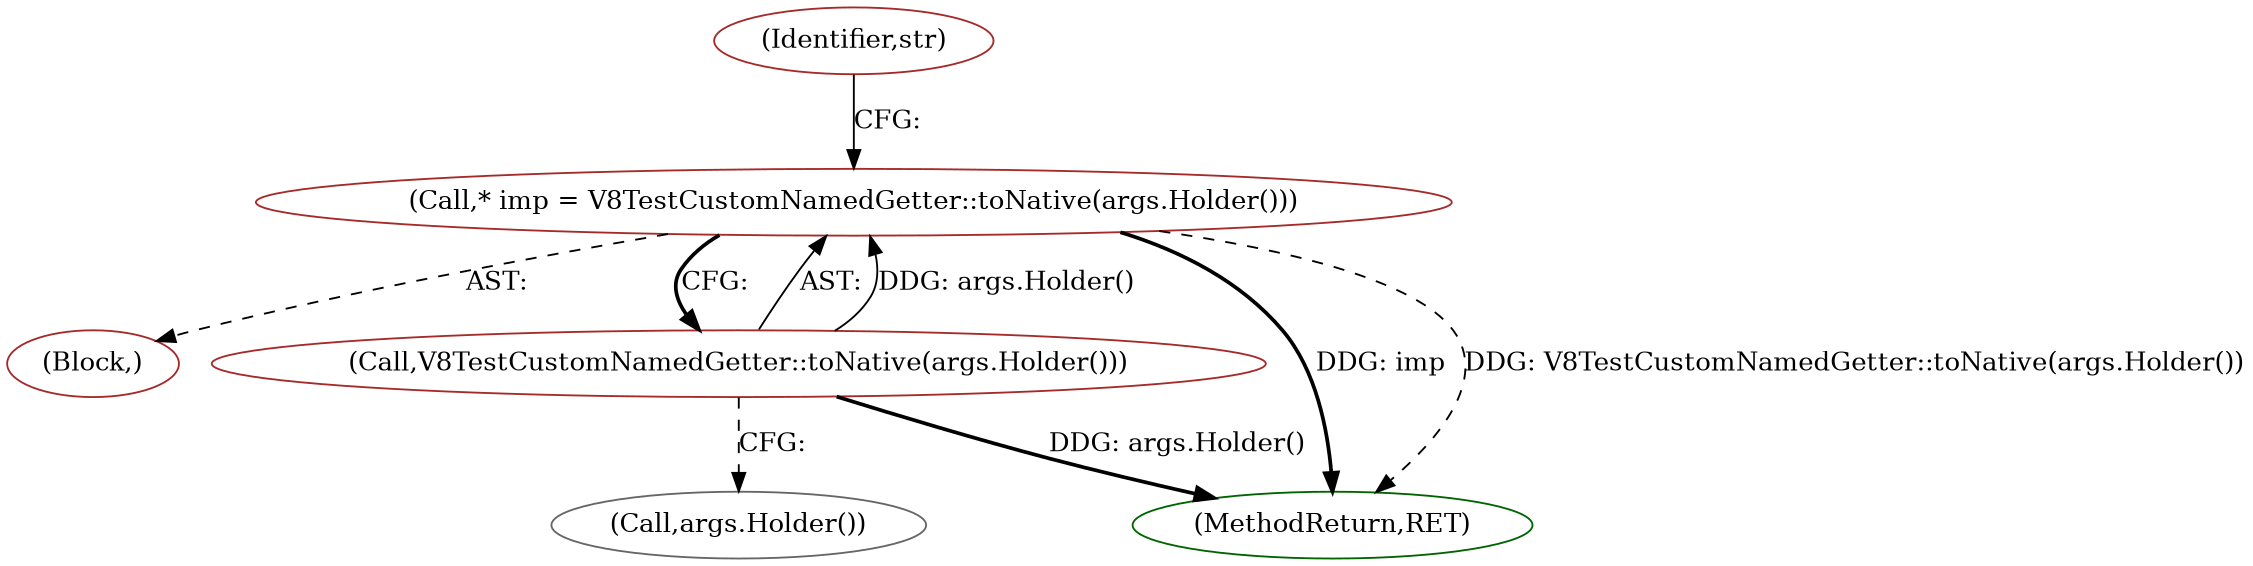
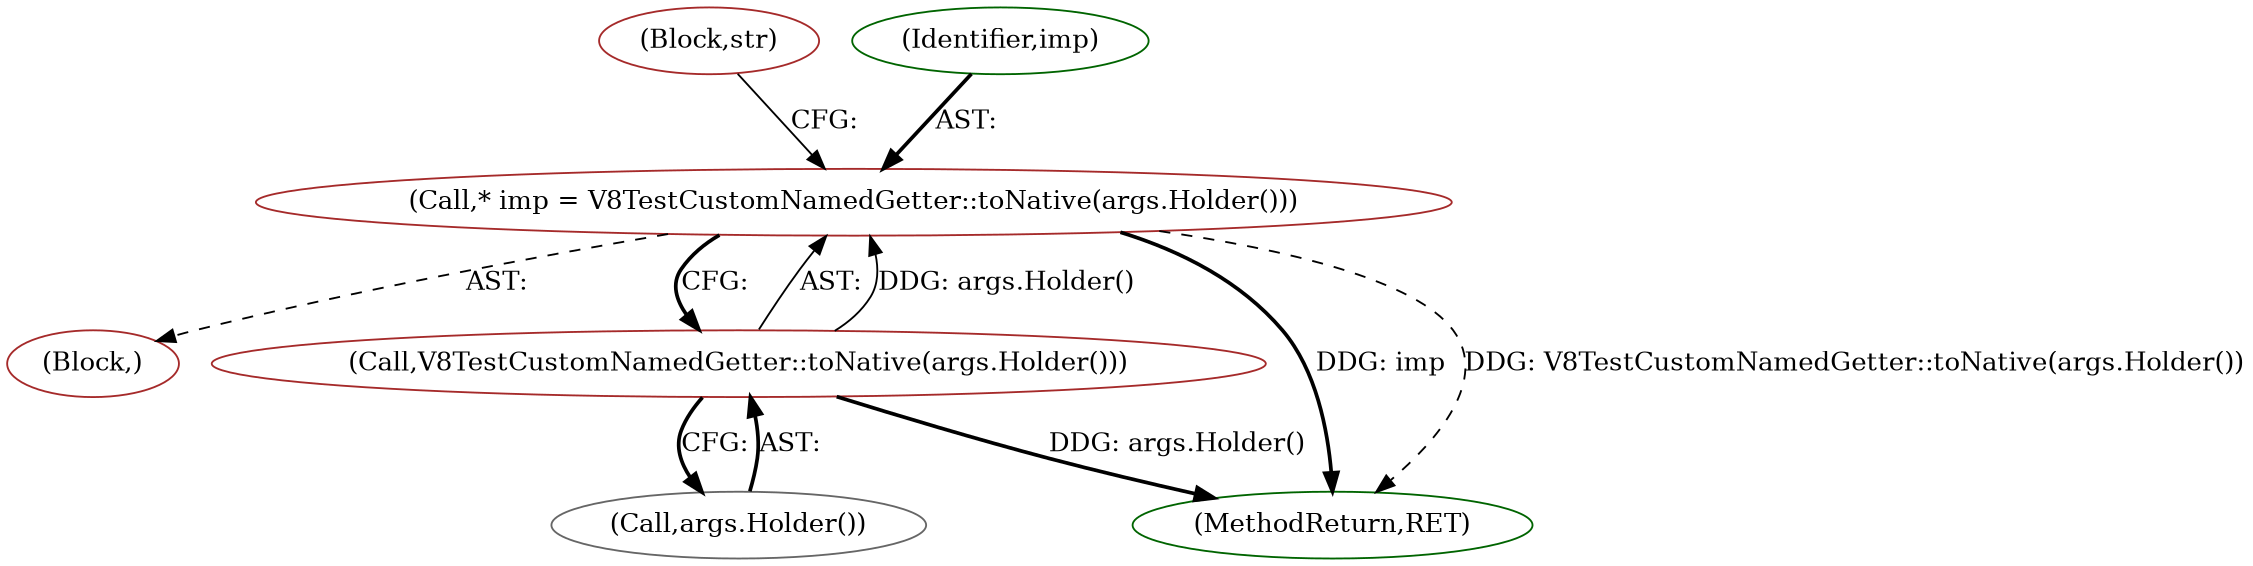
node "(Identifier,str)": label "(Identifier,str)" -> "(Block,str)"
node "(Identifier,imp)": added
edge "(Call,V8TestCustomNamedGetter::toNative(args.Holder()))" -> "(Call,args.Holder())": style dashed -> bold
edge "(Call,args.Holder())" -> "(Call,V8TestCustomNamedGetter::toNative(args.Holder()))": added, label "AST:"
